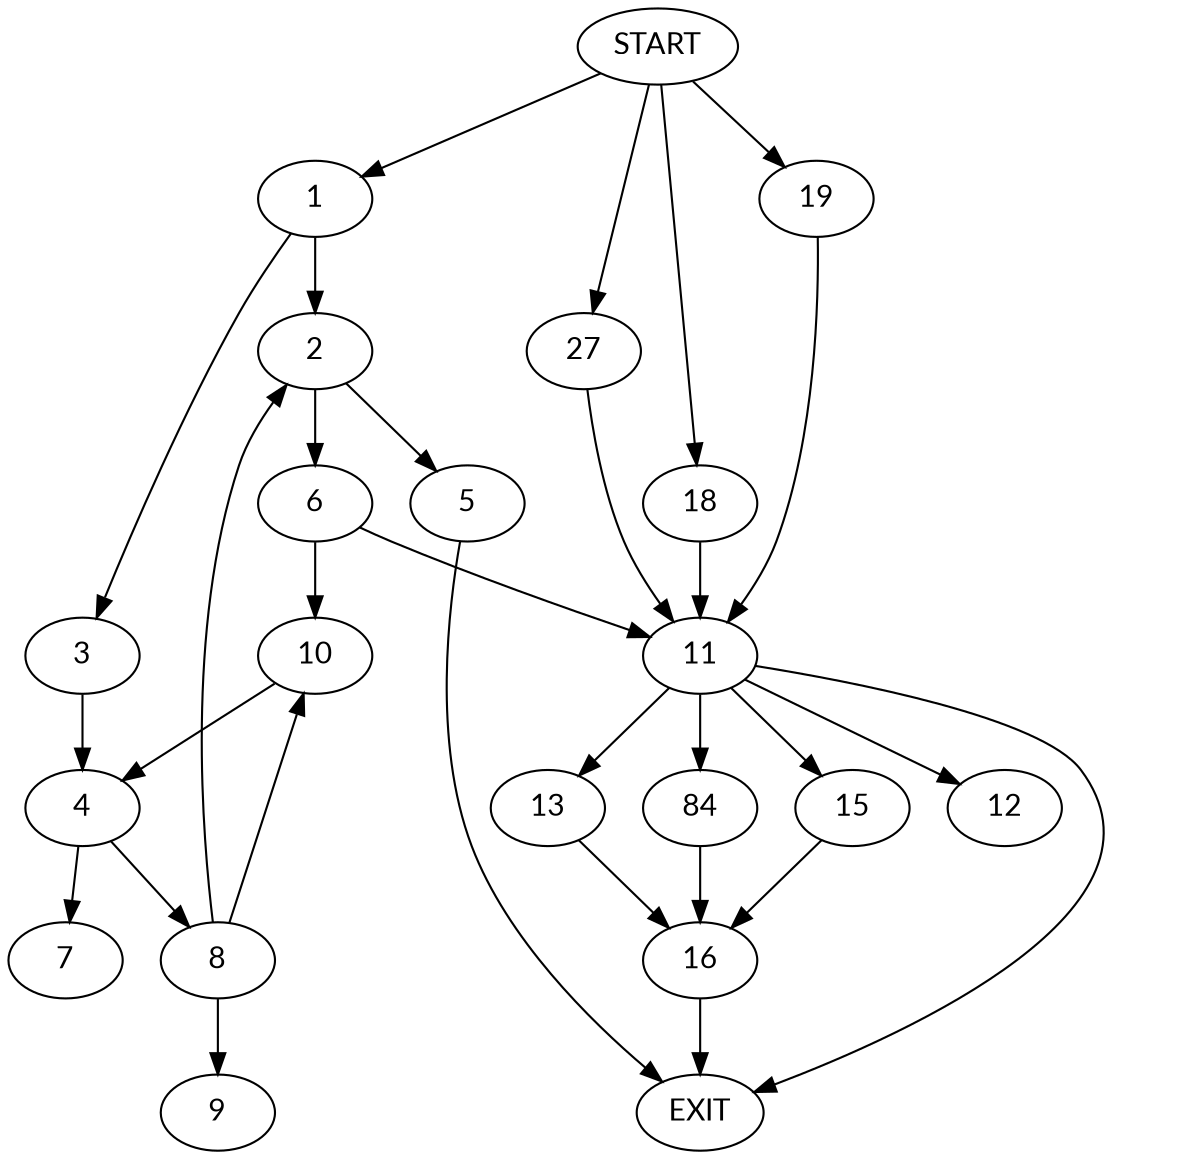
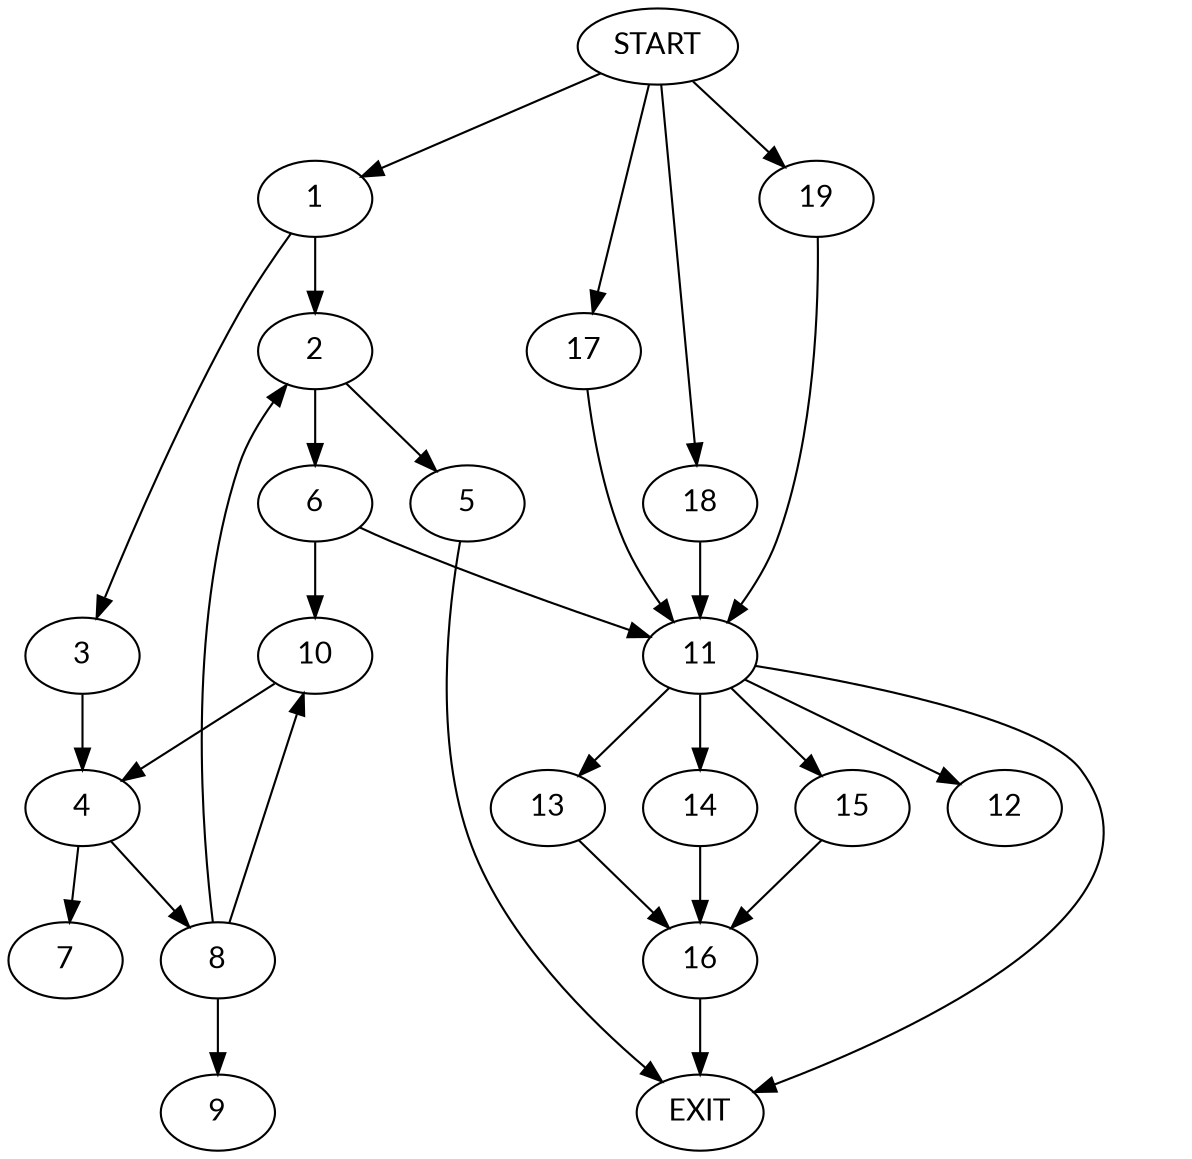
node "27": label "27" -> "17"
node "84": label "84" -> "14"
